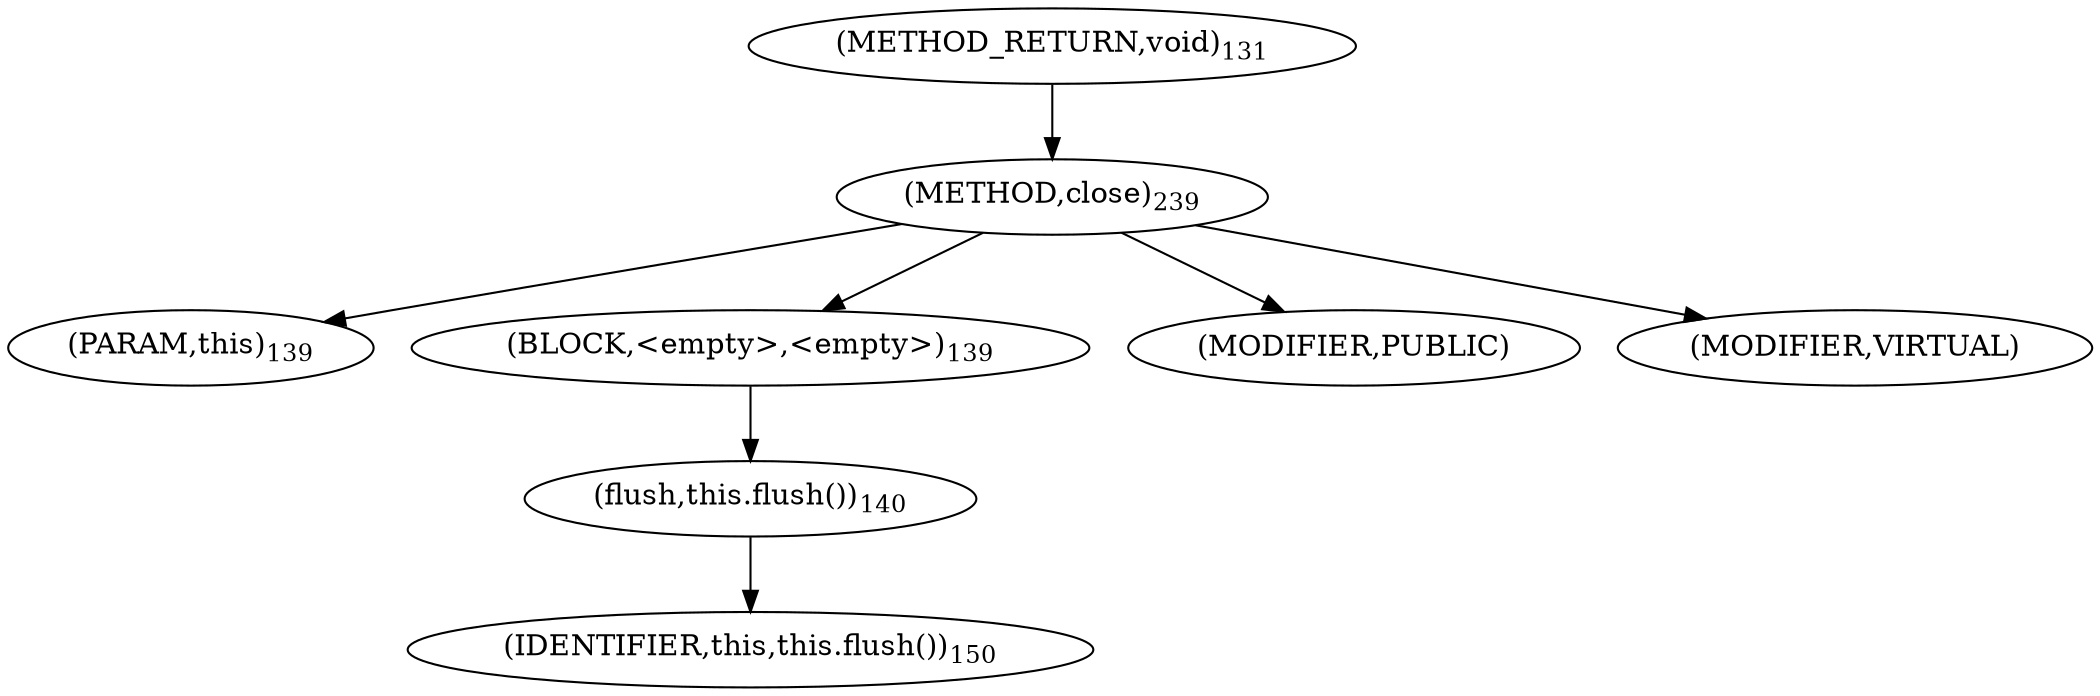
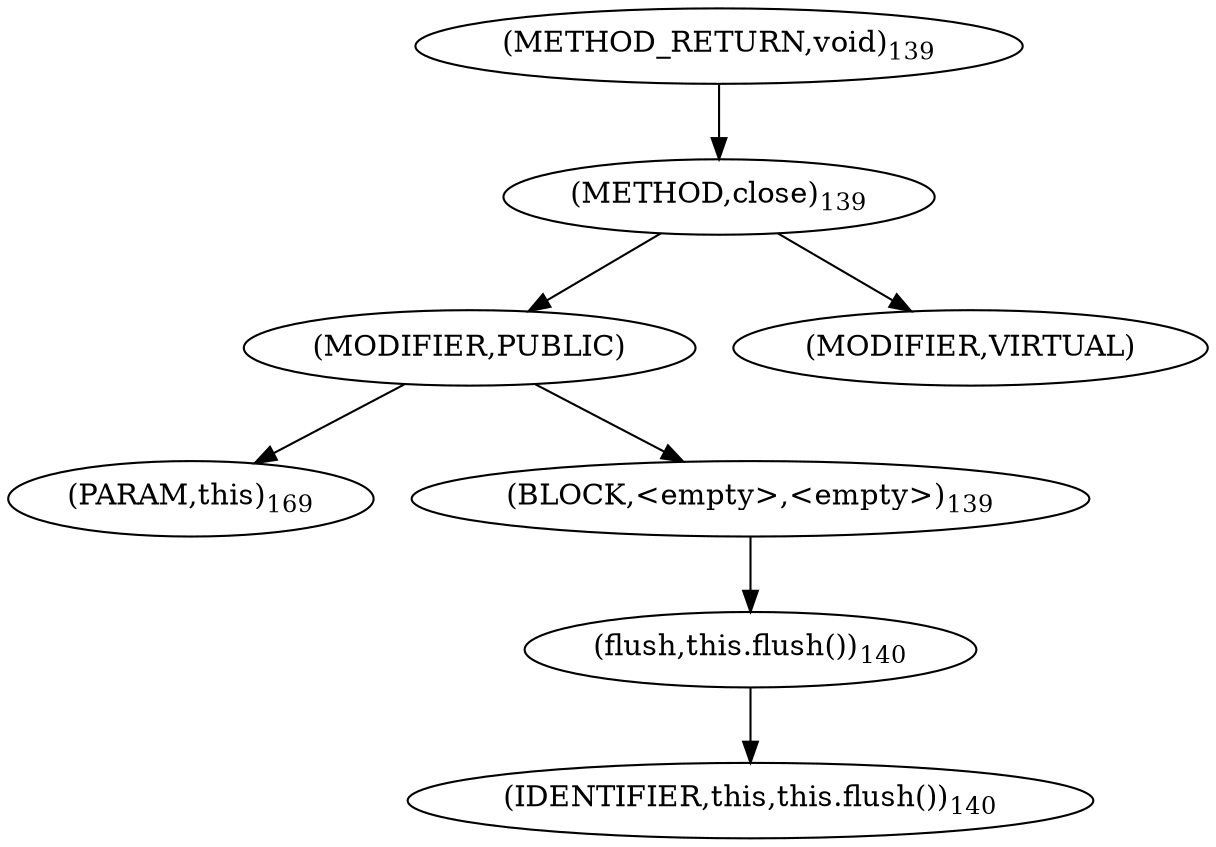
node "(METHOD_RETURN,void)": text "131" -> "139"
node "(METHOD,close)": text "239" -> "139"
edge "(METHOD,close)" -> "(BLOCK,<empty>,<empty>)": now "(MODIFIER,PUBLIC)" -> "(BLOCK,<empty>,<empty>)"
edge "(METHOD,close)" -> "(PARAM,this)": now "(MODIFIER,PUBLIC)" -> "(PARAM,this)"
node "(PARAM,this)": text "139" -> "169"
node "(IDENTIFIER,this,this.flush())": text "150" -> "140"
